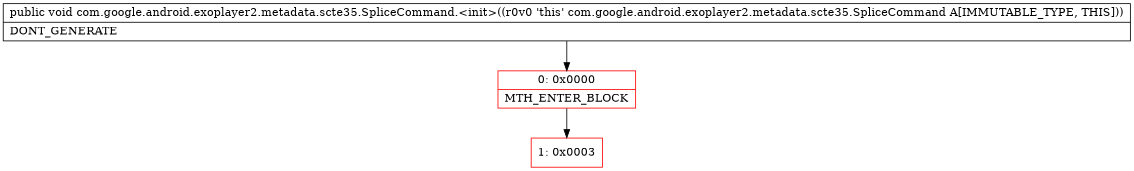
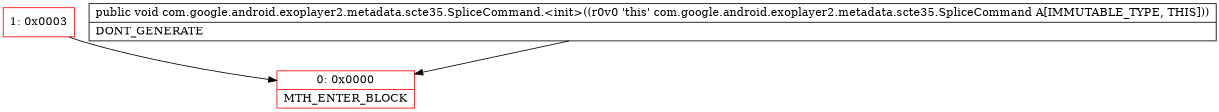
edge "0: 0x0000" -> "1: 0x0003": reversed
